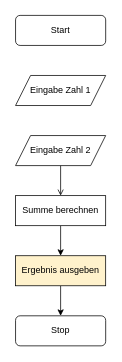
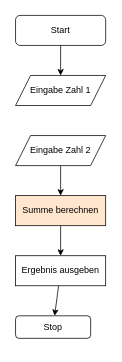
edge "Start" -> "Eingabe Zahl 1": added
edge "Eingabe Zahl 2" -> "Summe berechnen": arrowhead open -> classic
node "Summe berechnen": fillcolor #ffffff -> #ffe6cc
node "Ergebnis ausgeben": fillcolor #fff2cc -> #ffffff
node "Stop": size 90x30 -> 75x23
